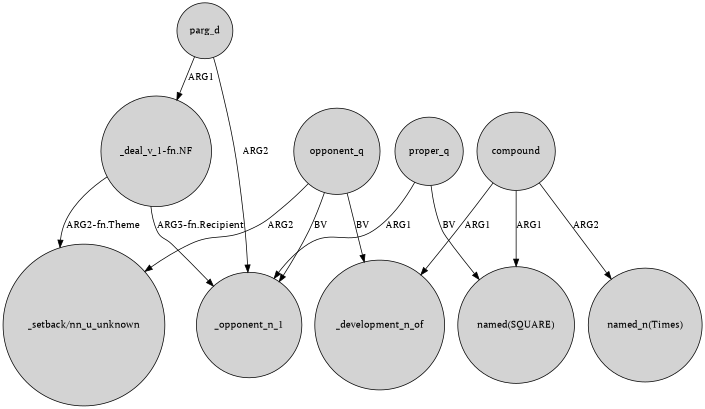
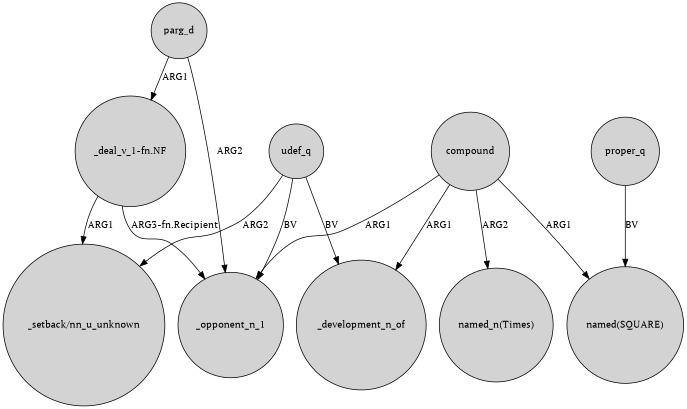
node "opponent_q": label "opponent_q" -> "udef_q"
edge "_deal_v_1-fn.NF" -> "_setback/nn_u_unknown": label "ARG2-fn.Theme" -> "ARG1"
edge "proper_q" -> "_opponent_n_1": now "compound" -> "_opponent_n_1"
